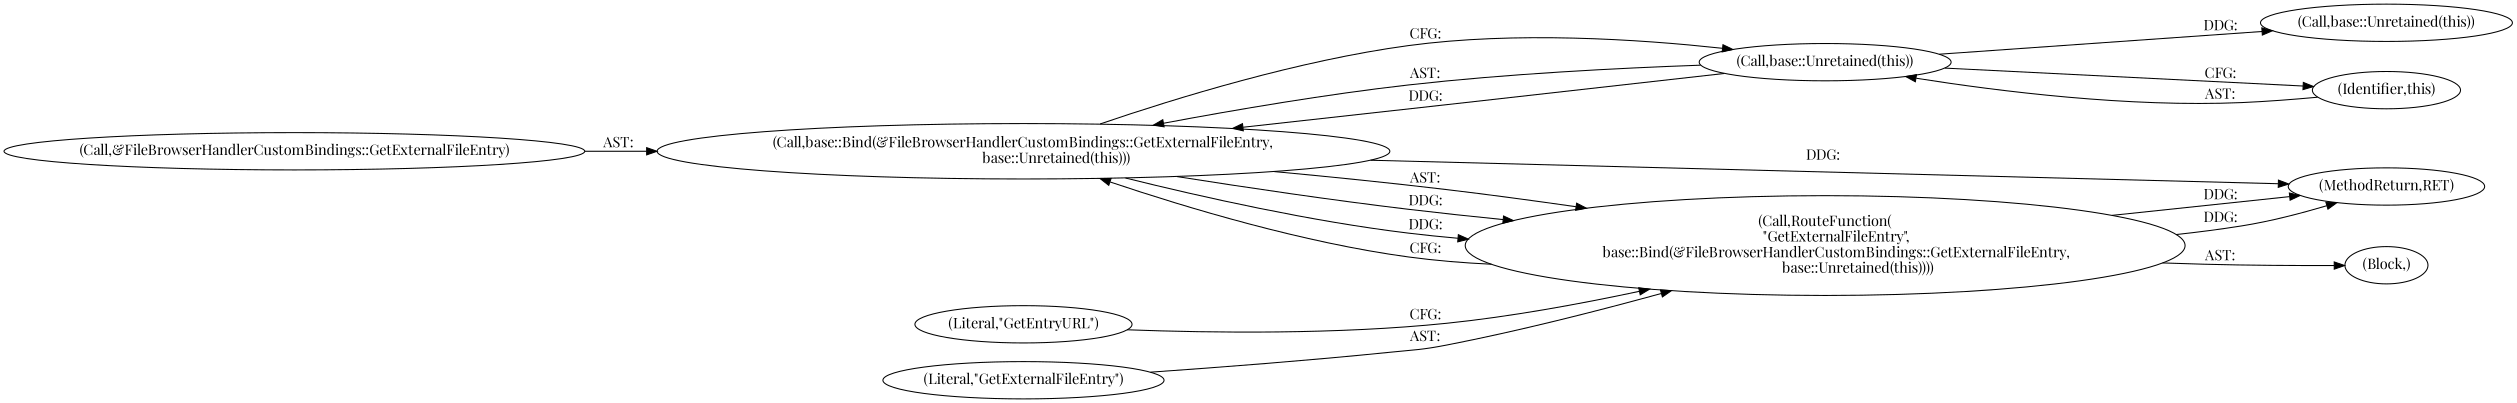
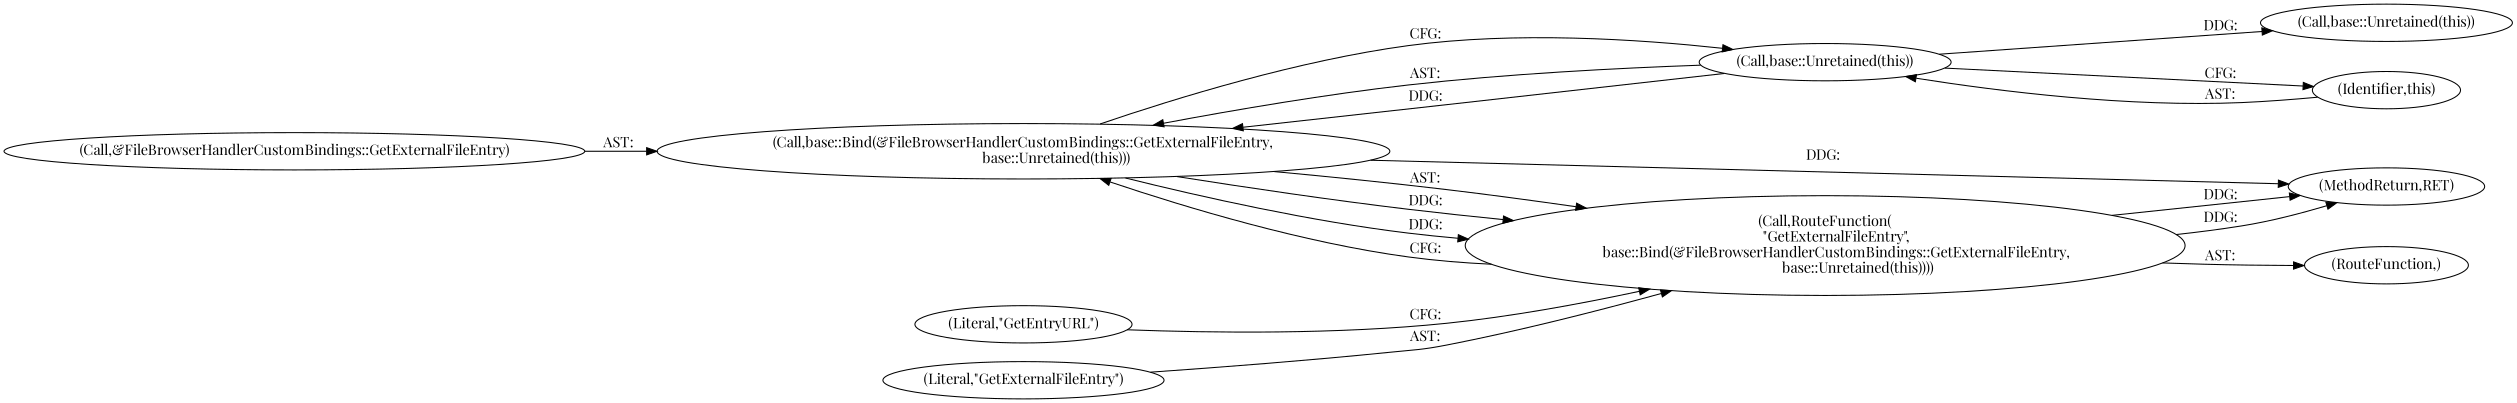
node "(Block,)": label "(Block,)" -> "(RouteFunction,)"
